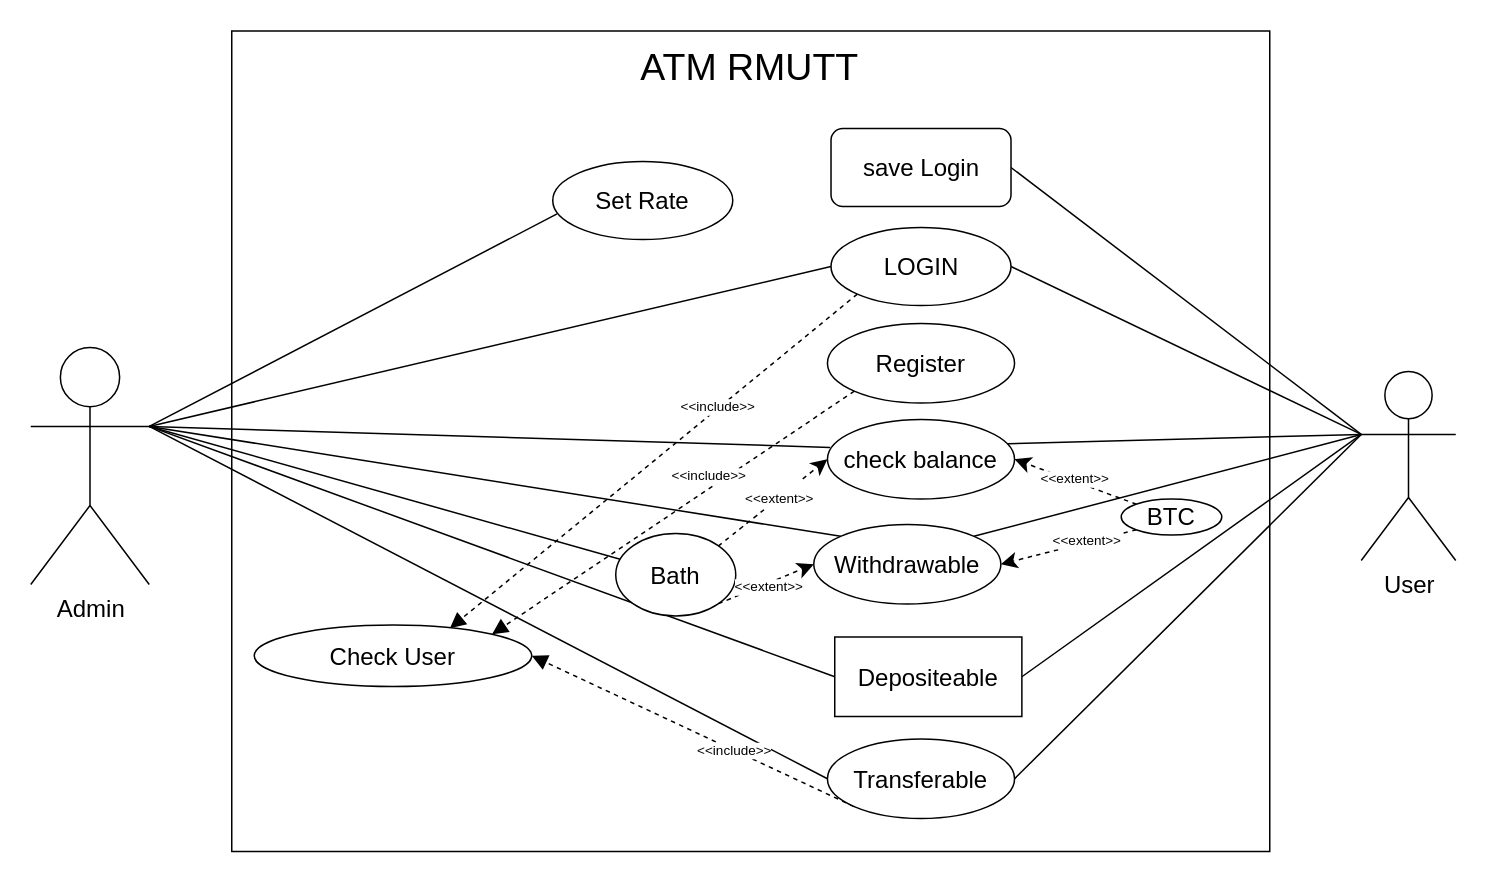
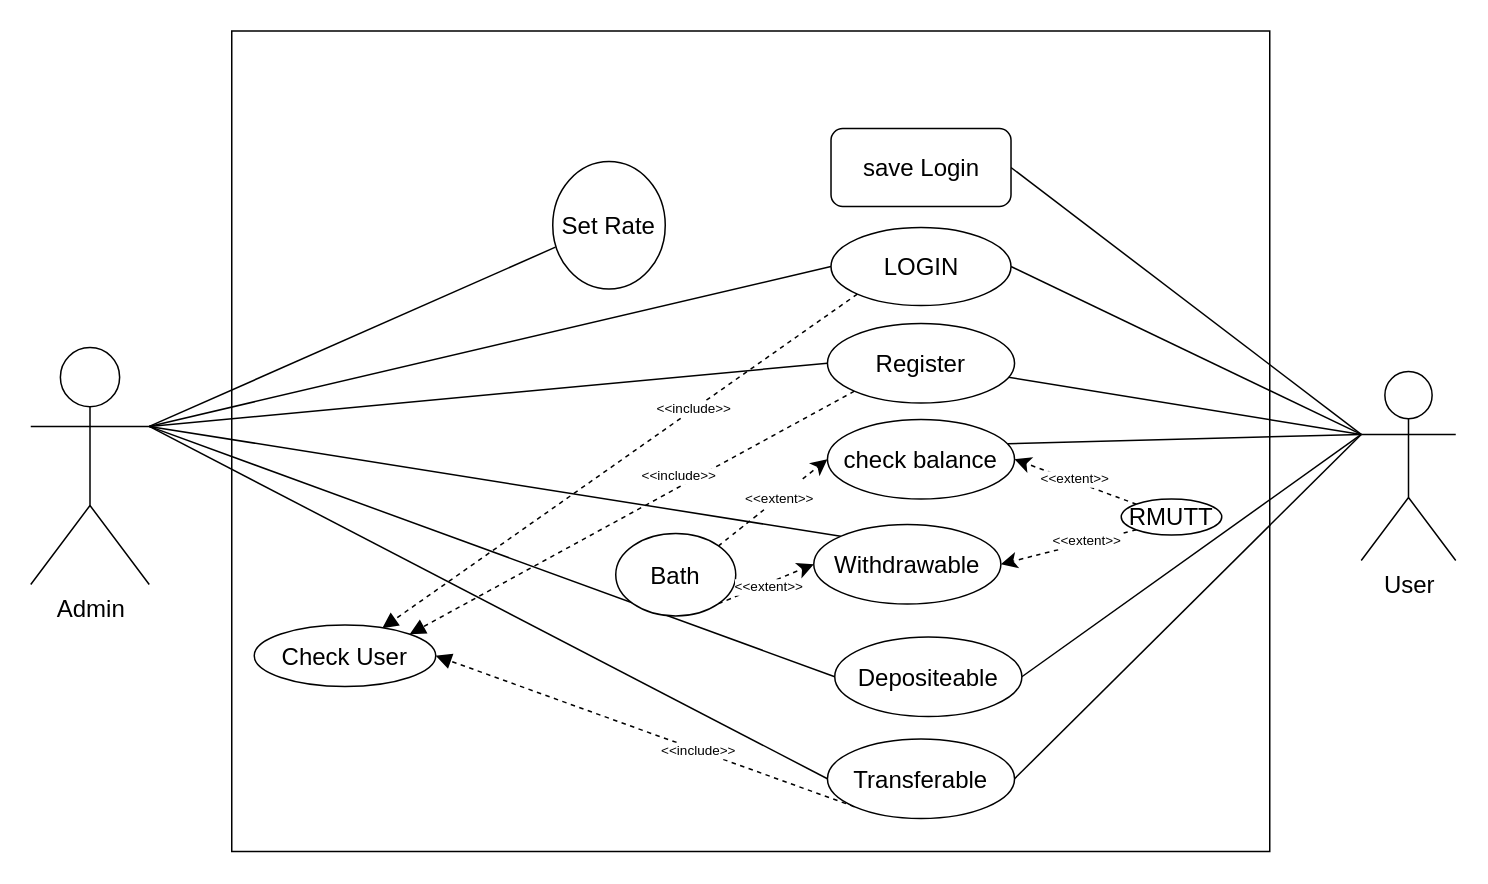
node "ATM RMUTT": removed
node "Set Rate": size 180x78 -> 113x128
edge "check balance" -- "Admin": removed
edge "User" -- "Withdrawable": now "User" -- "Register"
edge "Admin" -- "Bath": now "Admin" -- "Register"
node "BTC": label "BTC" -> "RMUTT"
node "Check User": size 278x62 -> 182x62
node "Depositeable": shape rectangle -> ellipse
